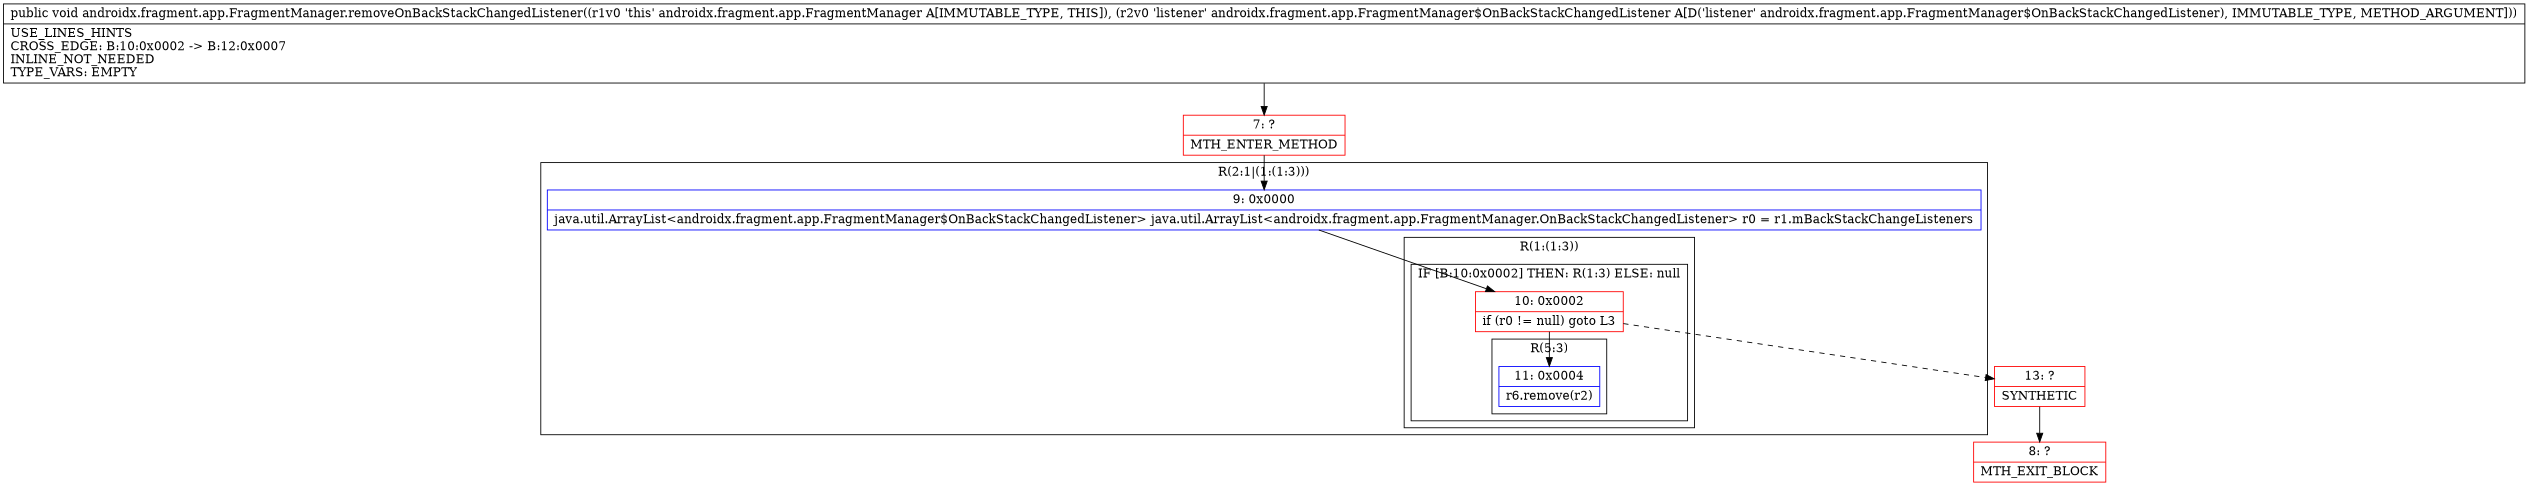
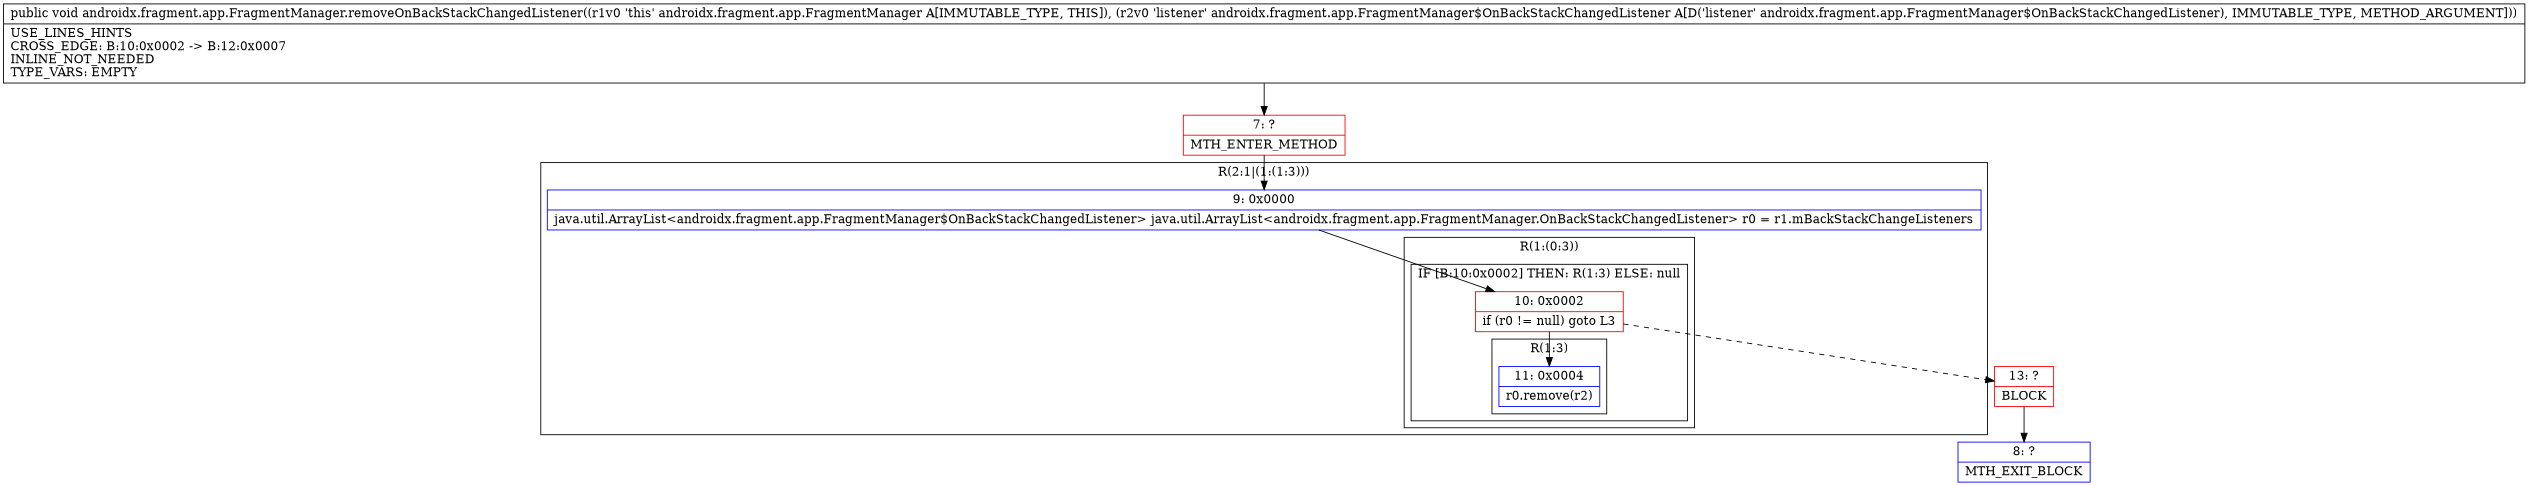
cluster "R(1:(1:3))": label "R(1:(1:3))" -> "R(1:(0:3))"
cluster "R(5:3)": label "R(5:3)" -> "R(1:3)"
node "11: 0x0004": text "r6.remove(r2)" -> "r0.remove(r2)"
node "13: ?": text "SYNTHETIC" -> "BLOCK"
node "8: ?": color red -> blue
